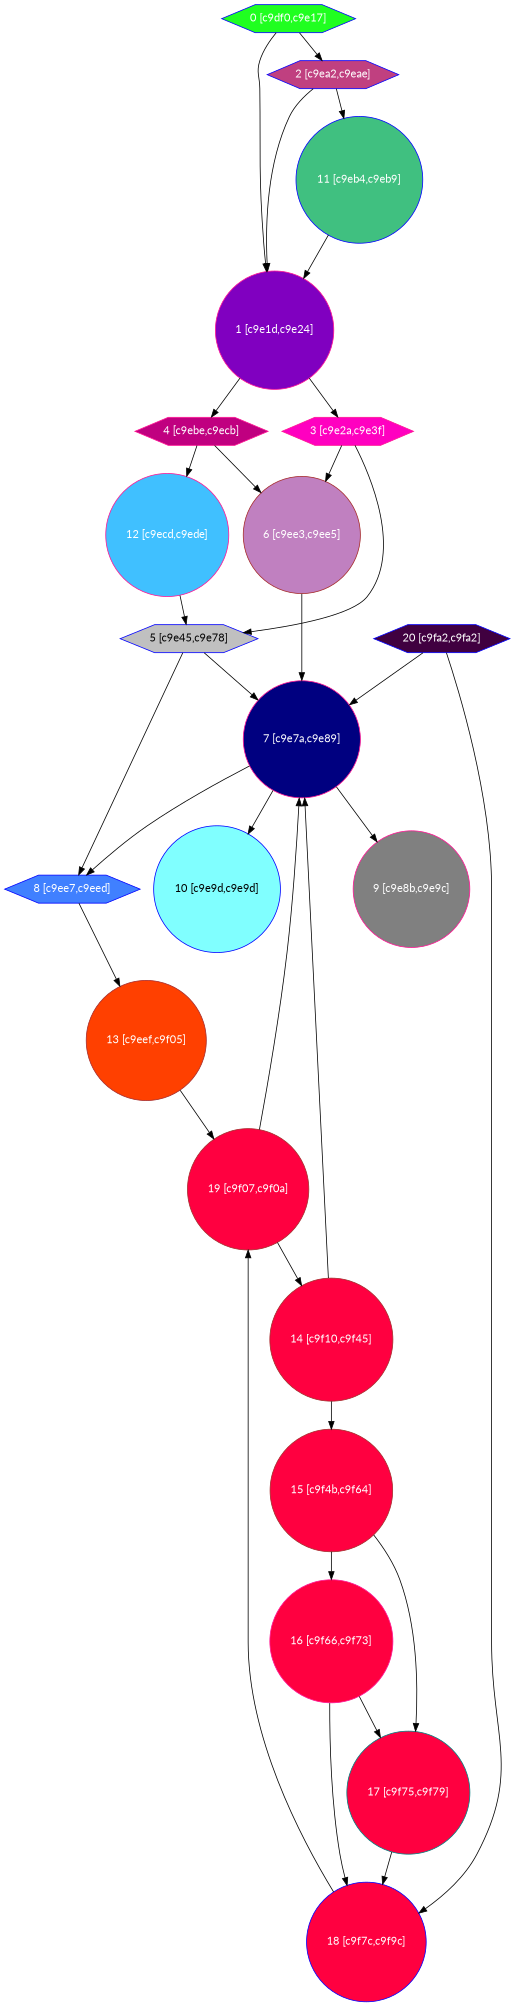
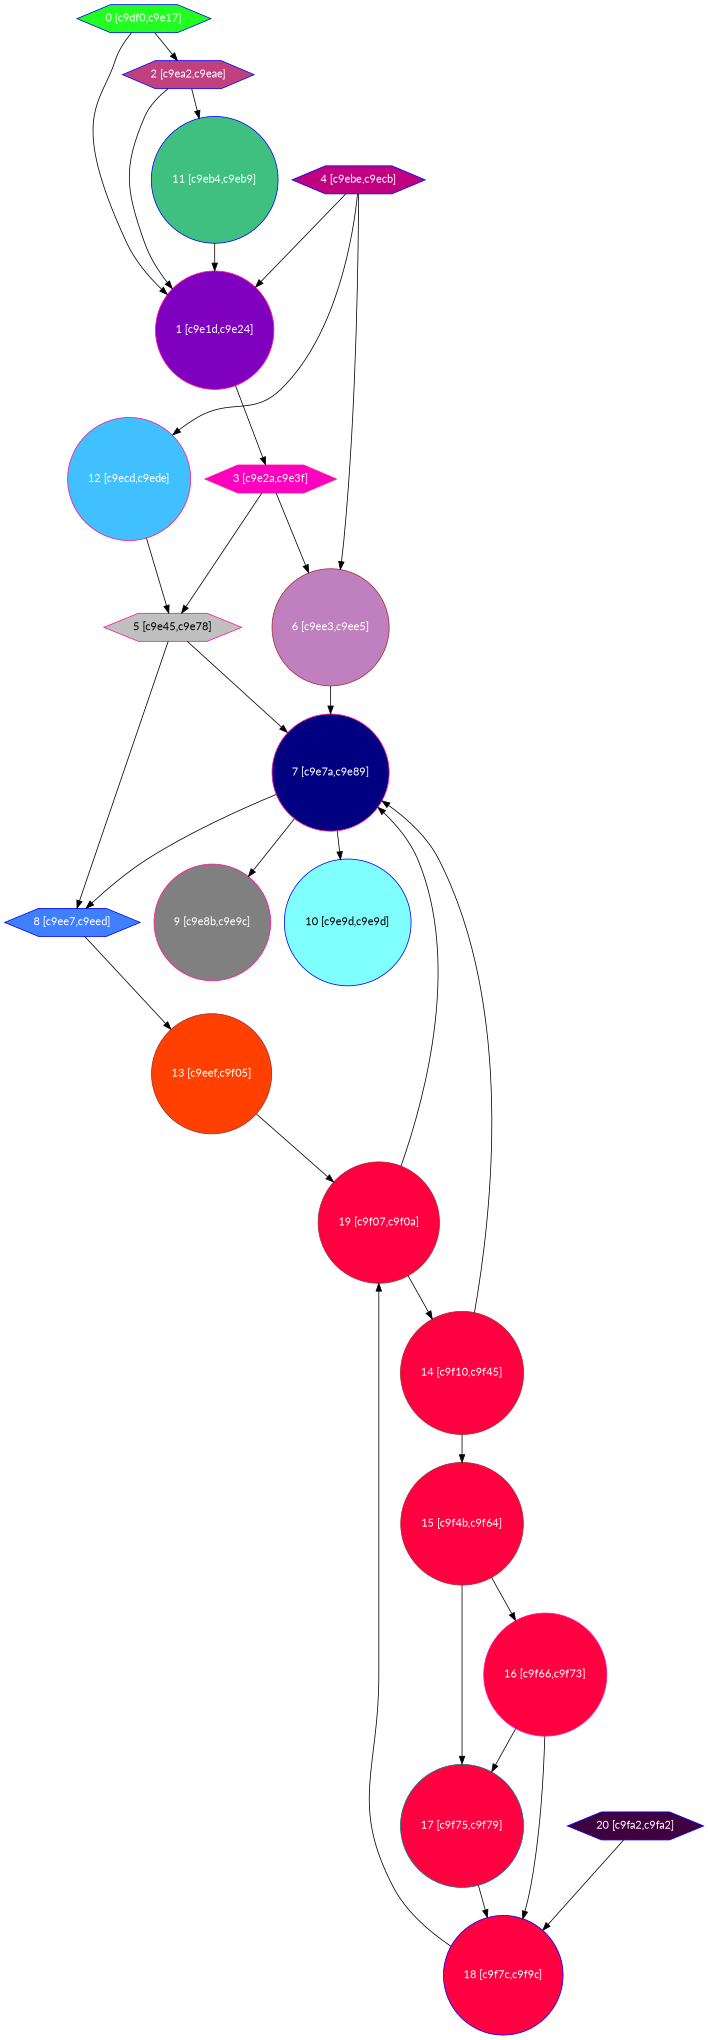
edge "1 [c9e1d,c9e24]" -> "4 [c9ebe,c9ecb]": reversed
node "4 [c9ebe,c9ecb]": color deeppink -> blue
node "5 [c9e45,c9e78]": color blue -> deeppink
edge "20 [c9fa2,c9fa2]" -> "7 [c9e7a,c9e89]": removed
